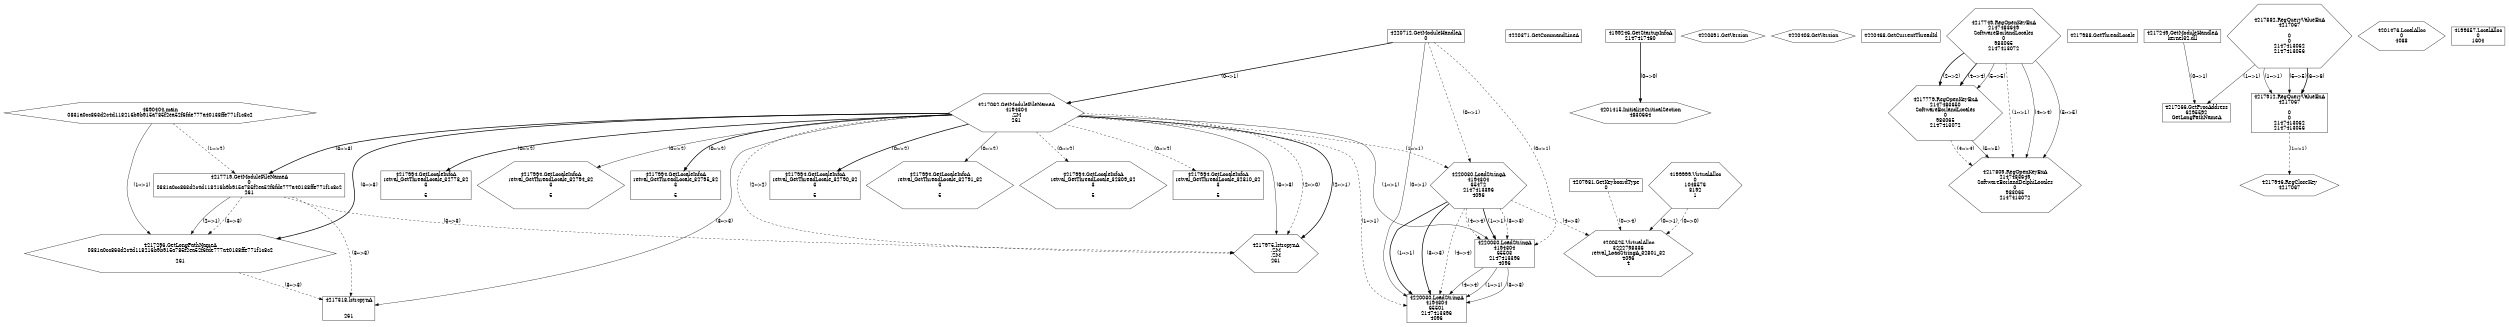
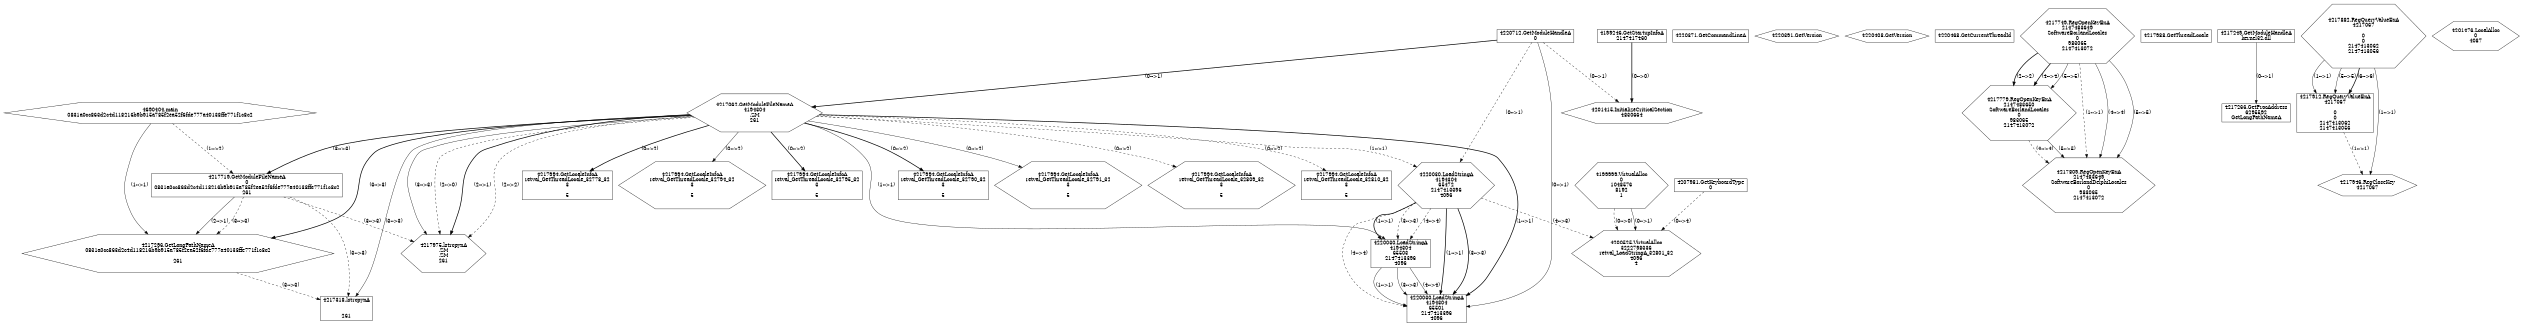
node "4201476.LocalAlloc 0 4088": label "4201476.LocalAlloc 0 4088" -> "4201476.LocalAlloc 0 4087"
node "4199357.LocalAlloc 0 1604": removed
edge "4217882.RegQueryValueExA 4217067 0 0 2147413062 2147413056" -> "4217266.GetProcAddress 6295592 GetLongPathNameA": now "4217882.RegQueryValueExA 4217067 0 0 2147413062 2147413056" -> "4217946.RegCloseKey 4217067"
edge "4220712.GetModuleHandleA 0" -> "4220030.LoadStringA 4194304 65503 2147413396 4096": now "4220712.GetModuleHandleA 0" -> "4201415.InitializeCriticalSection 4830664"
edge "4217062.GetModuleFileNameA 4194304 .ZM 261" -> "4220030.LoadStringA 4194304 65501 2147413396 4096": style dashed -> bold
